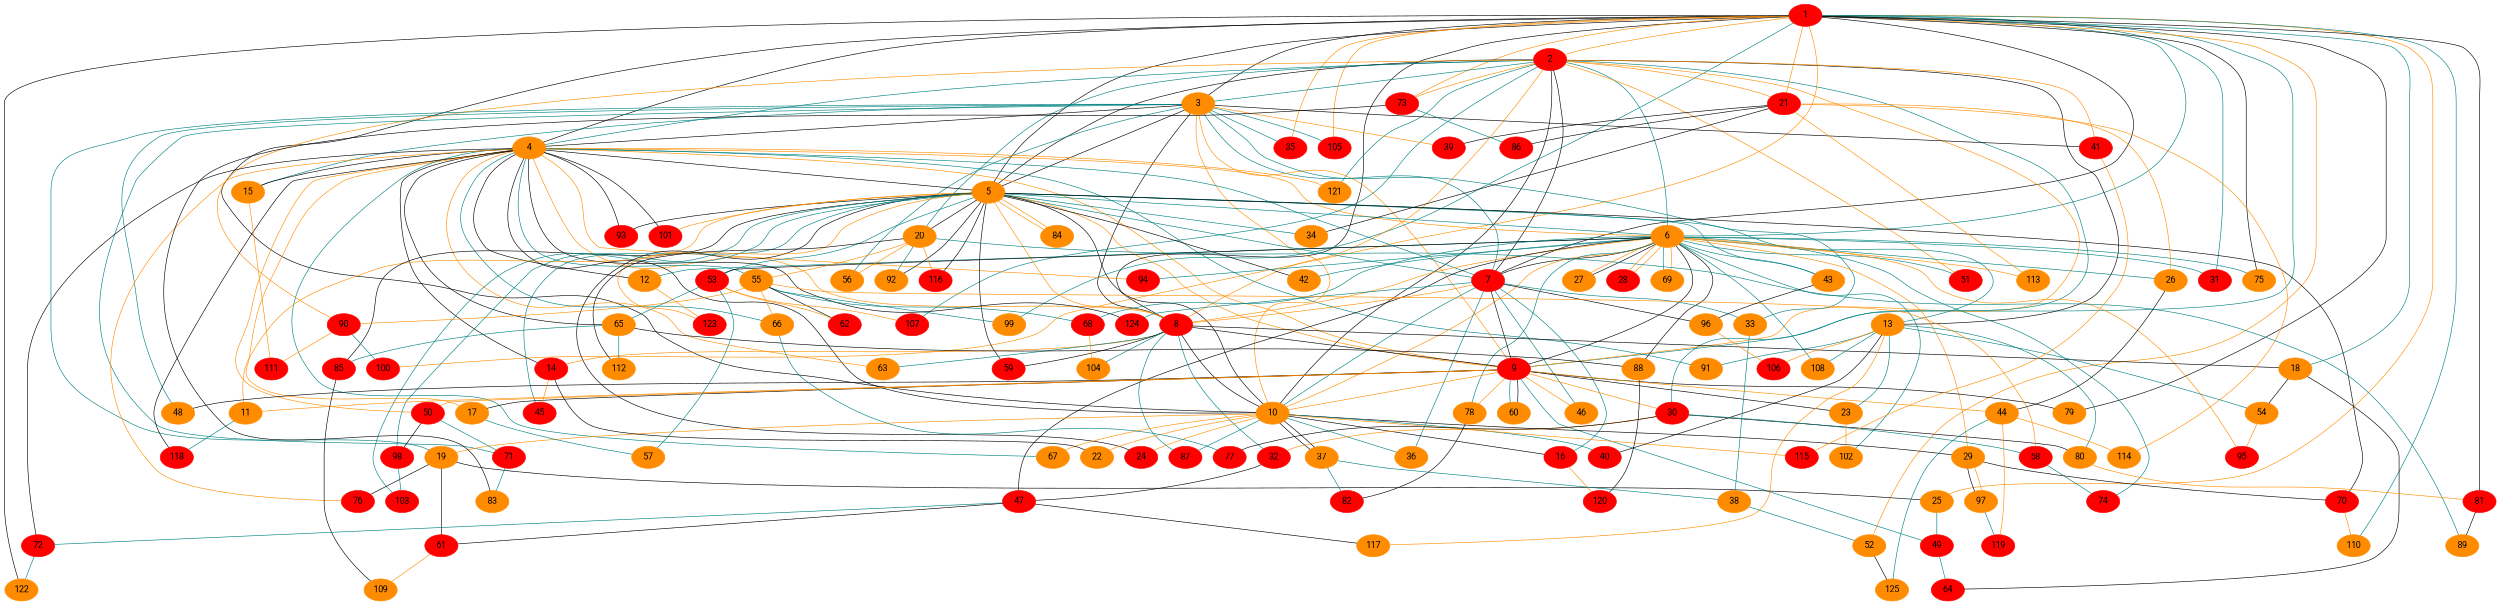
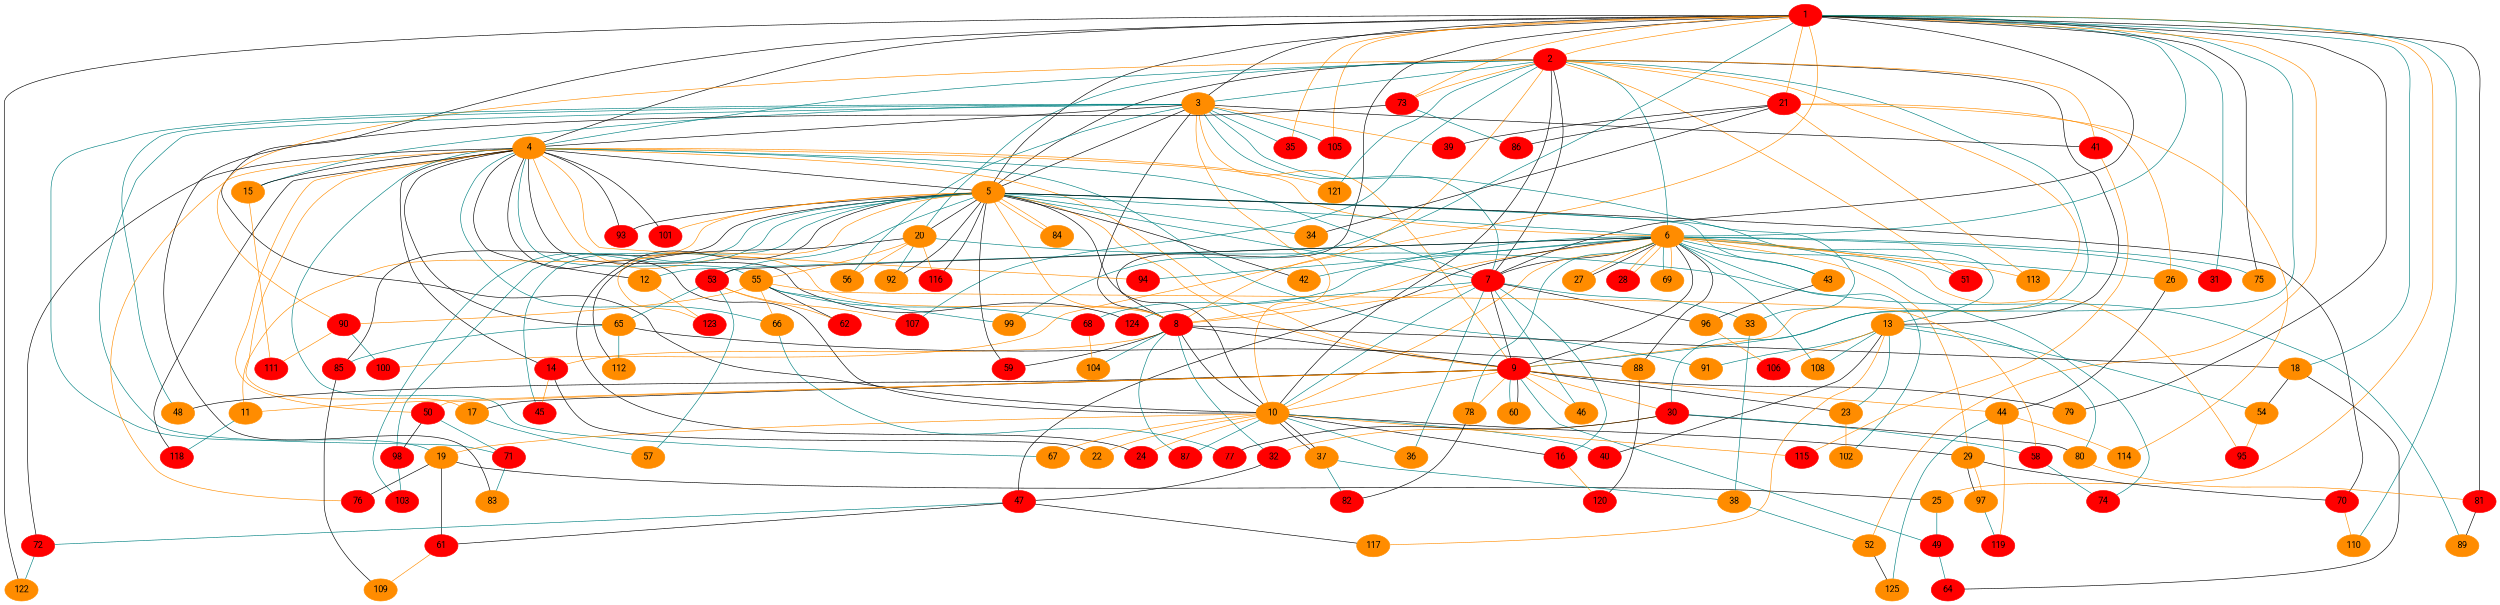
node "63": removed
